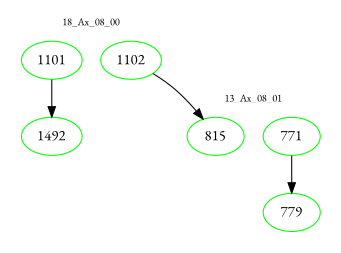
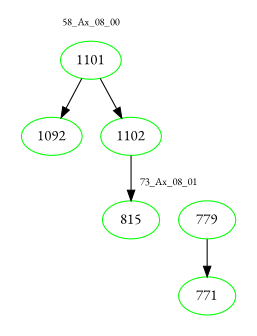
cluster "18_Ax_08_00": label "18_Ax_08_00" -> "58_Ax_08_00"
edge "1101" -> "1102": added
cluster "13_Ax_08_01": label "13_Ax_08_01" -> "73_Ax_08_01"
node "1492": label "1492" -> "1092"
edge "771" -> "779": reversed
